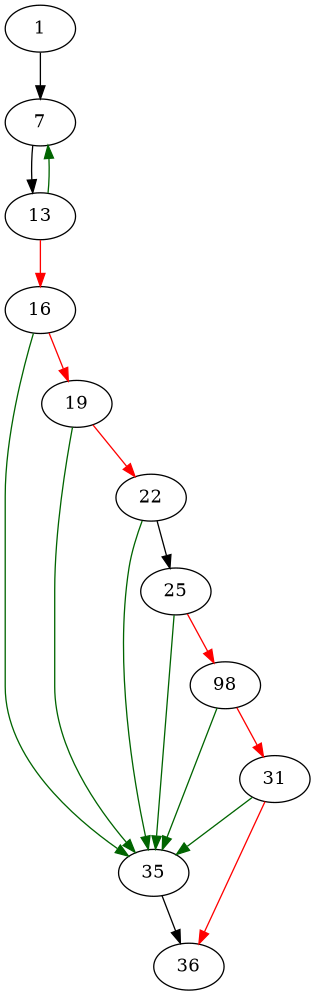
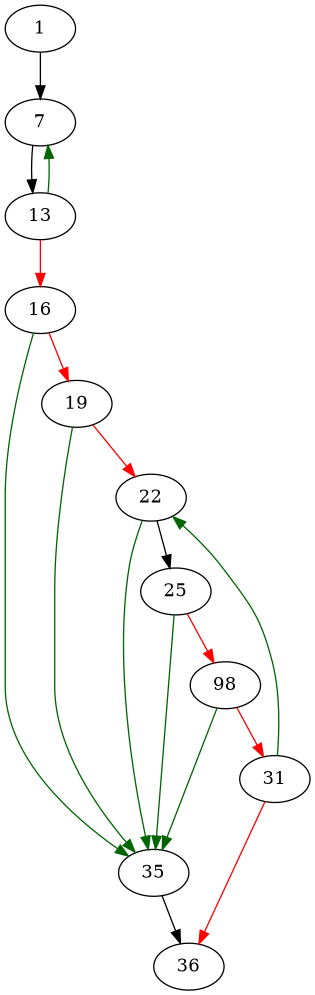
edge "31" -> "35": now "31" -> "22"
